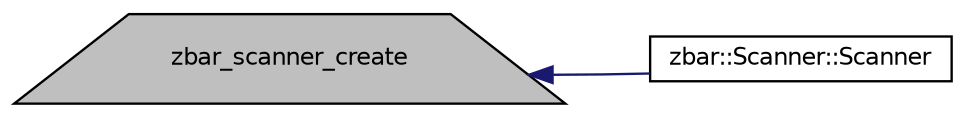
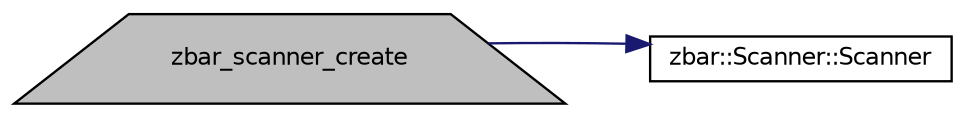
edge "zbar::Scanner::Scanner" -> "zbar_scanner_create": reversed
